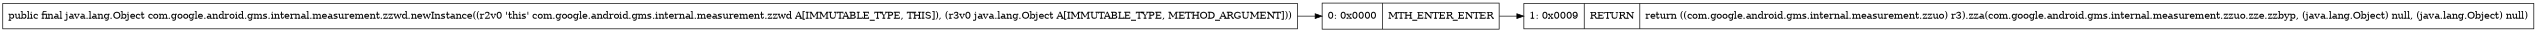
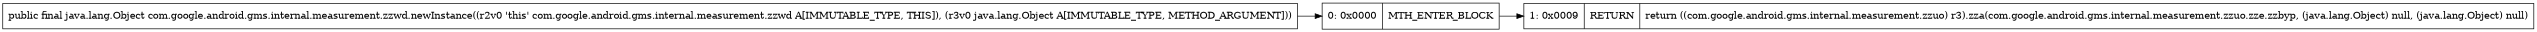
node "0: 0x0000": text "MTH_ENTER_ENTER" -> "MTH_ENTER_BLOCK"
